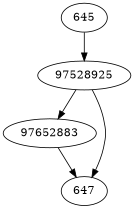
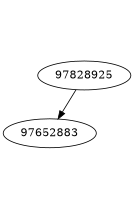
node "645": removed
node "97528925": label "97528925" -> "97828925"
node "647": removed
